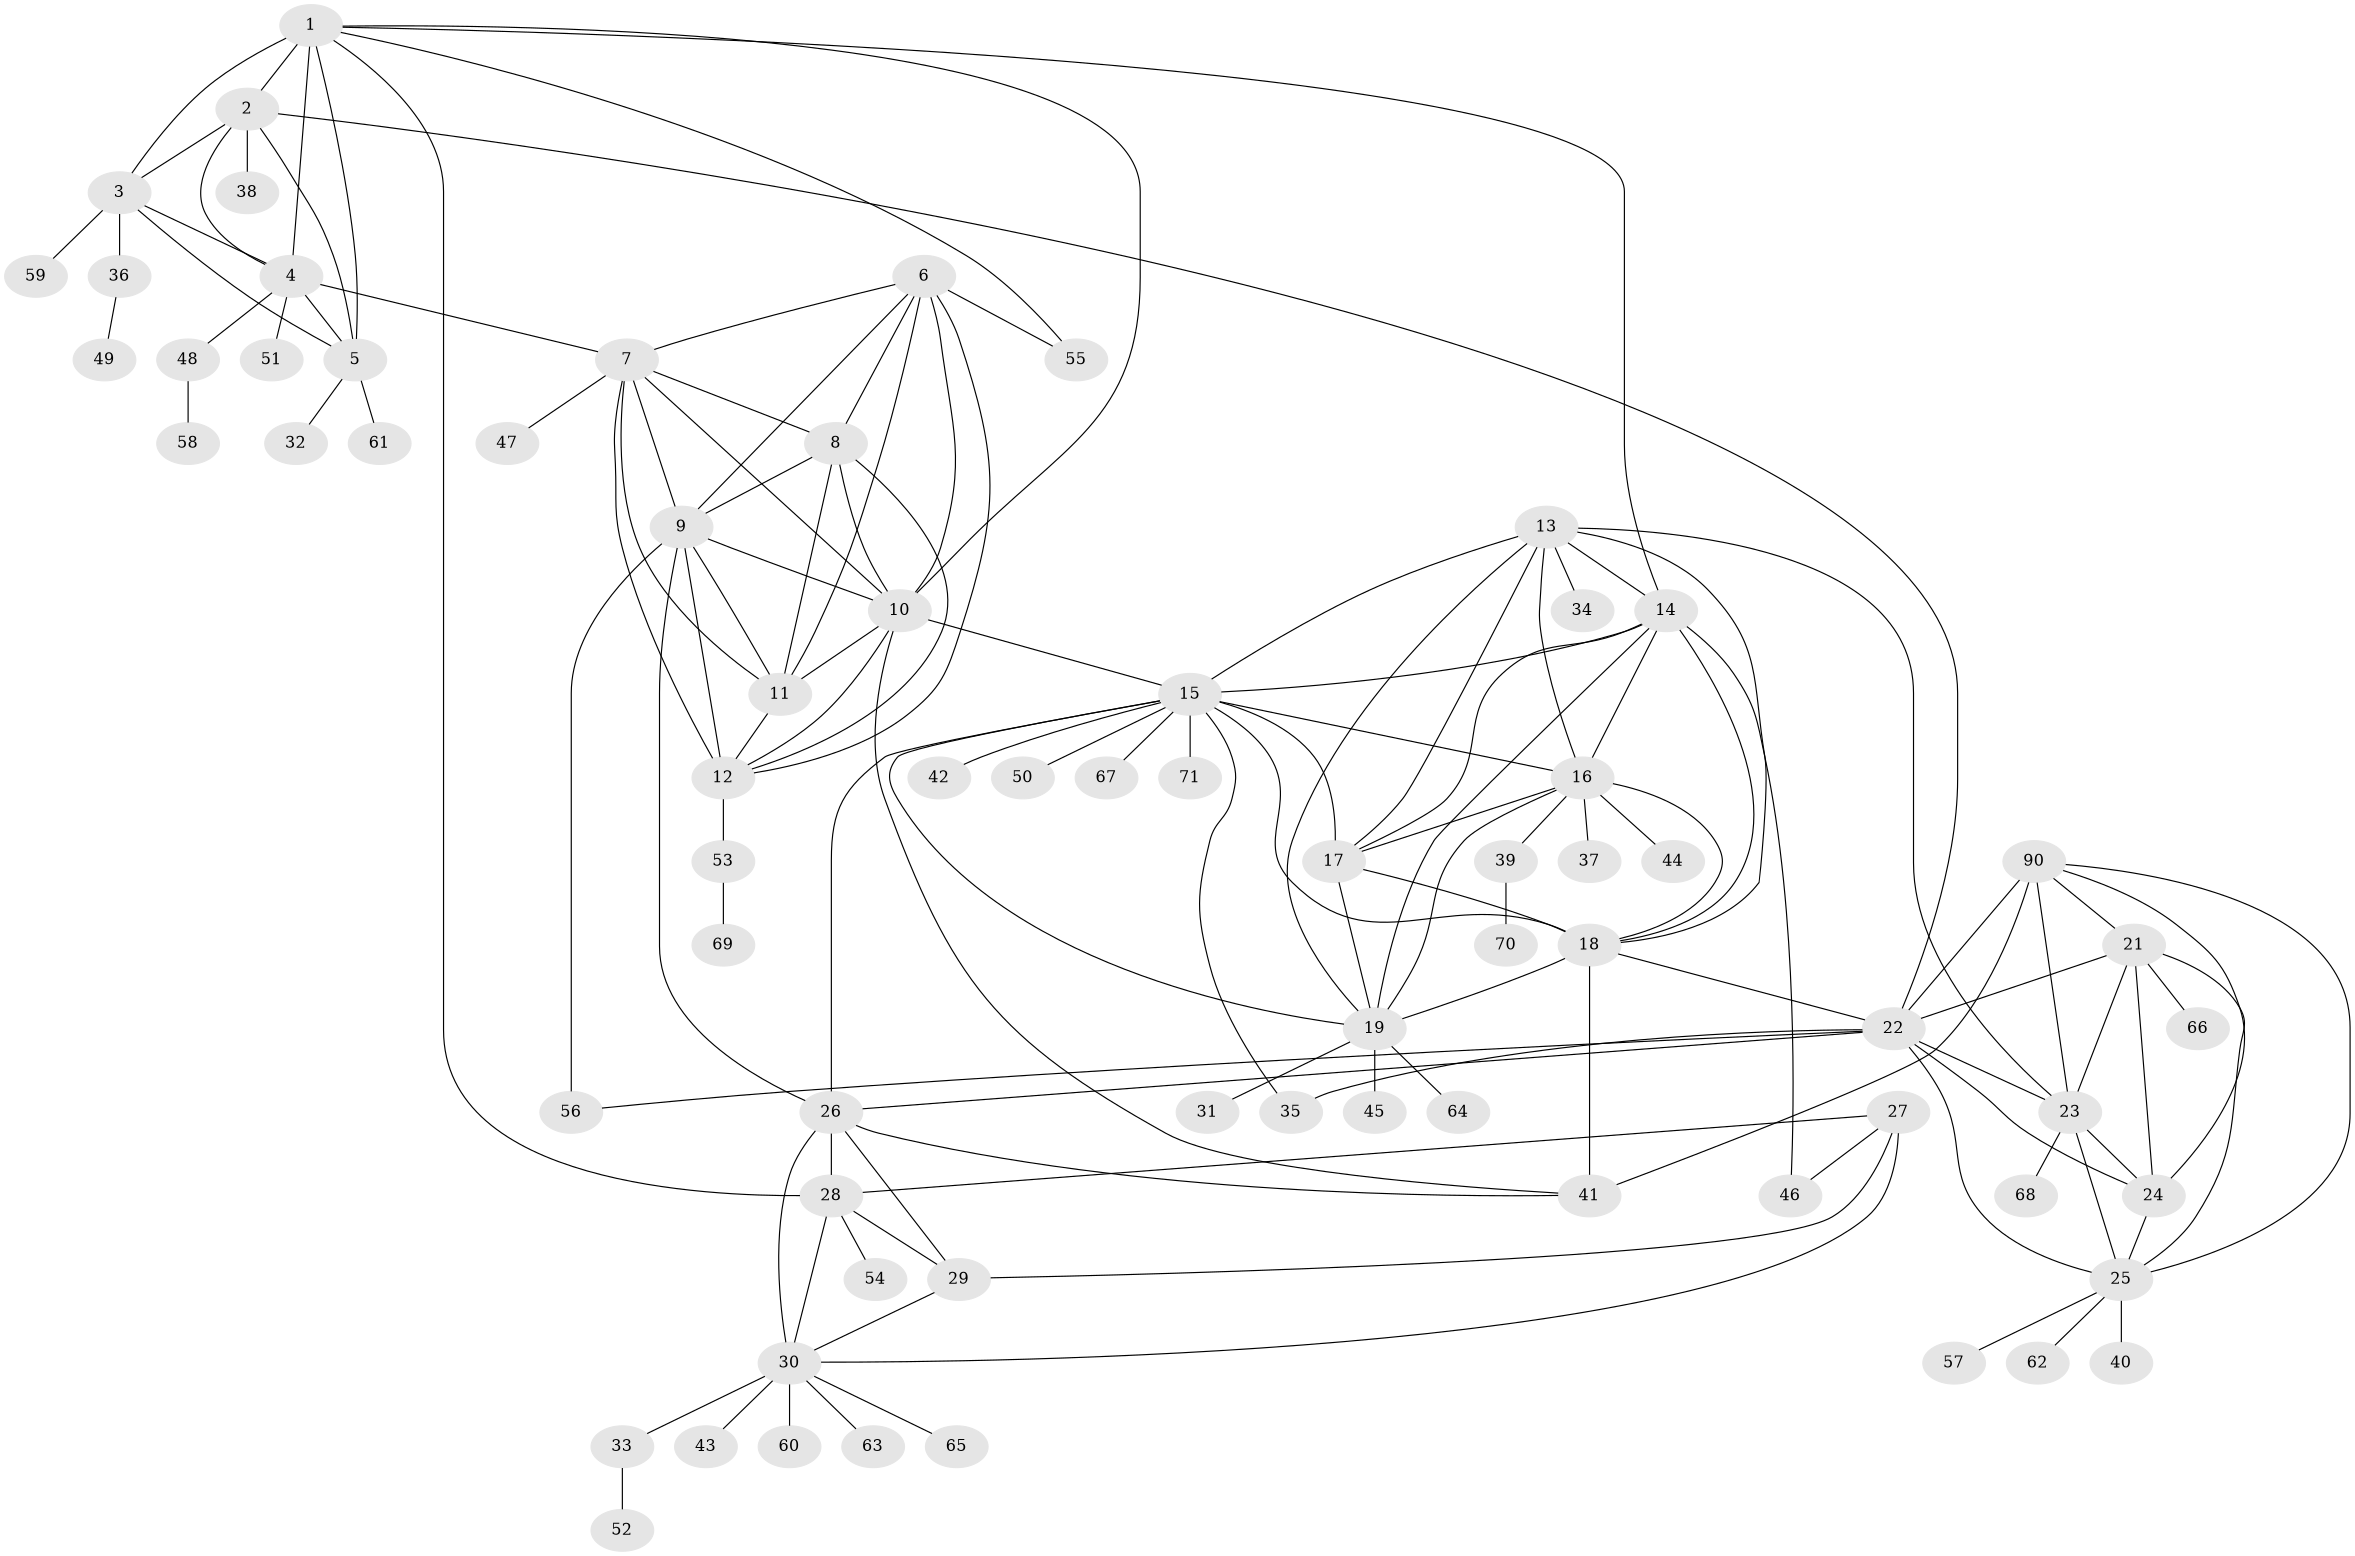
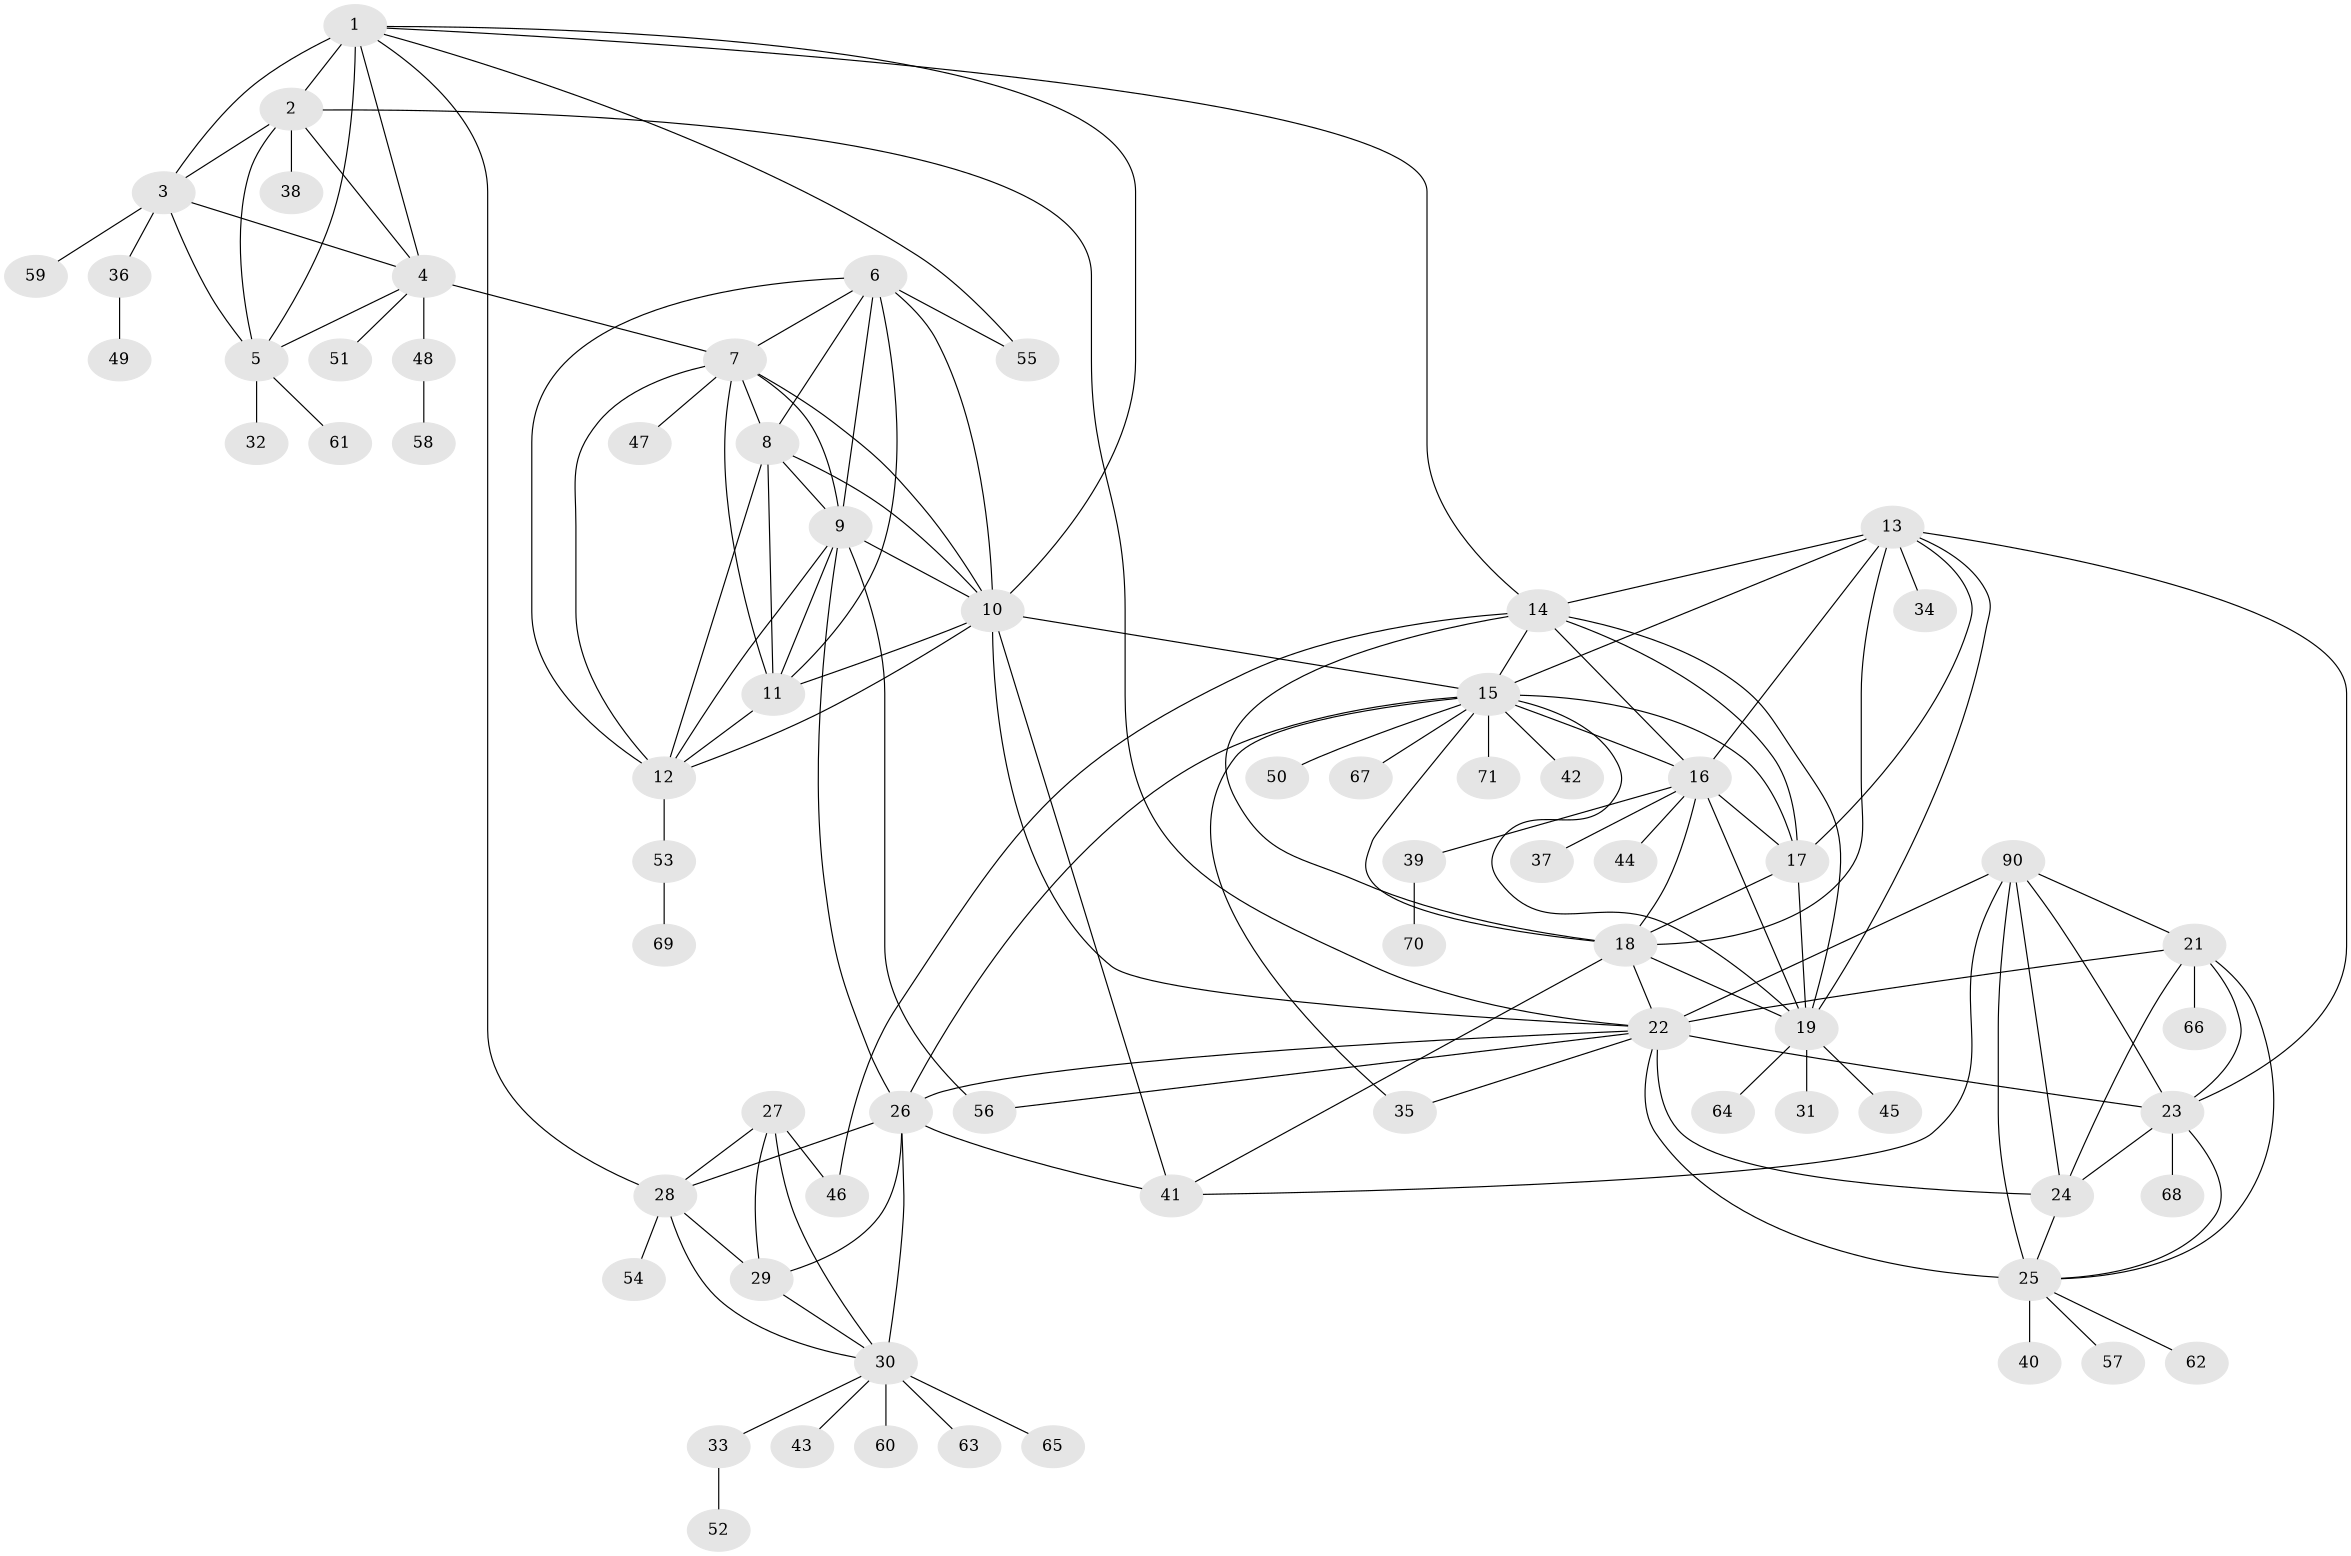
edge "10" -- "22": added
